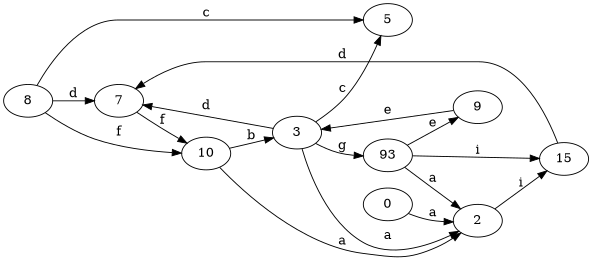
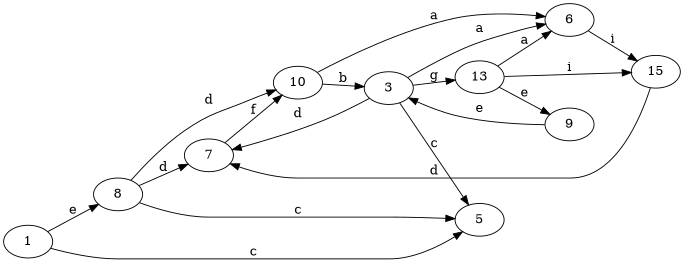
edge "8" -> "10": label "f" -> "d"
node "93": label "93" -> "13"
node "0": removed
node "2": label "2" -> "6"
node "1": added
